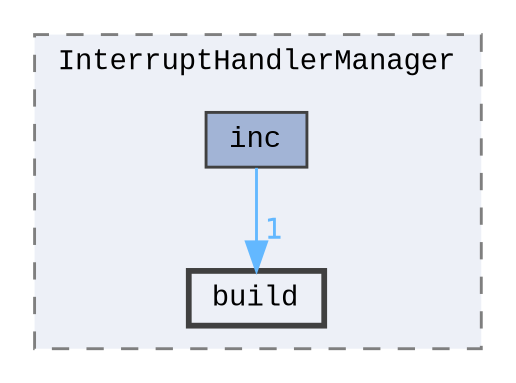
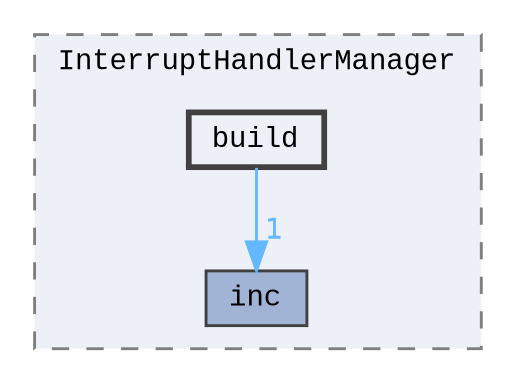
edge "inc" -> "build": reversed
